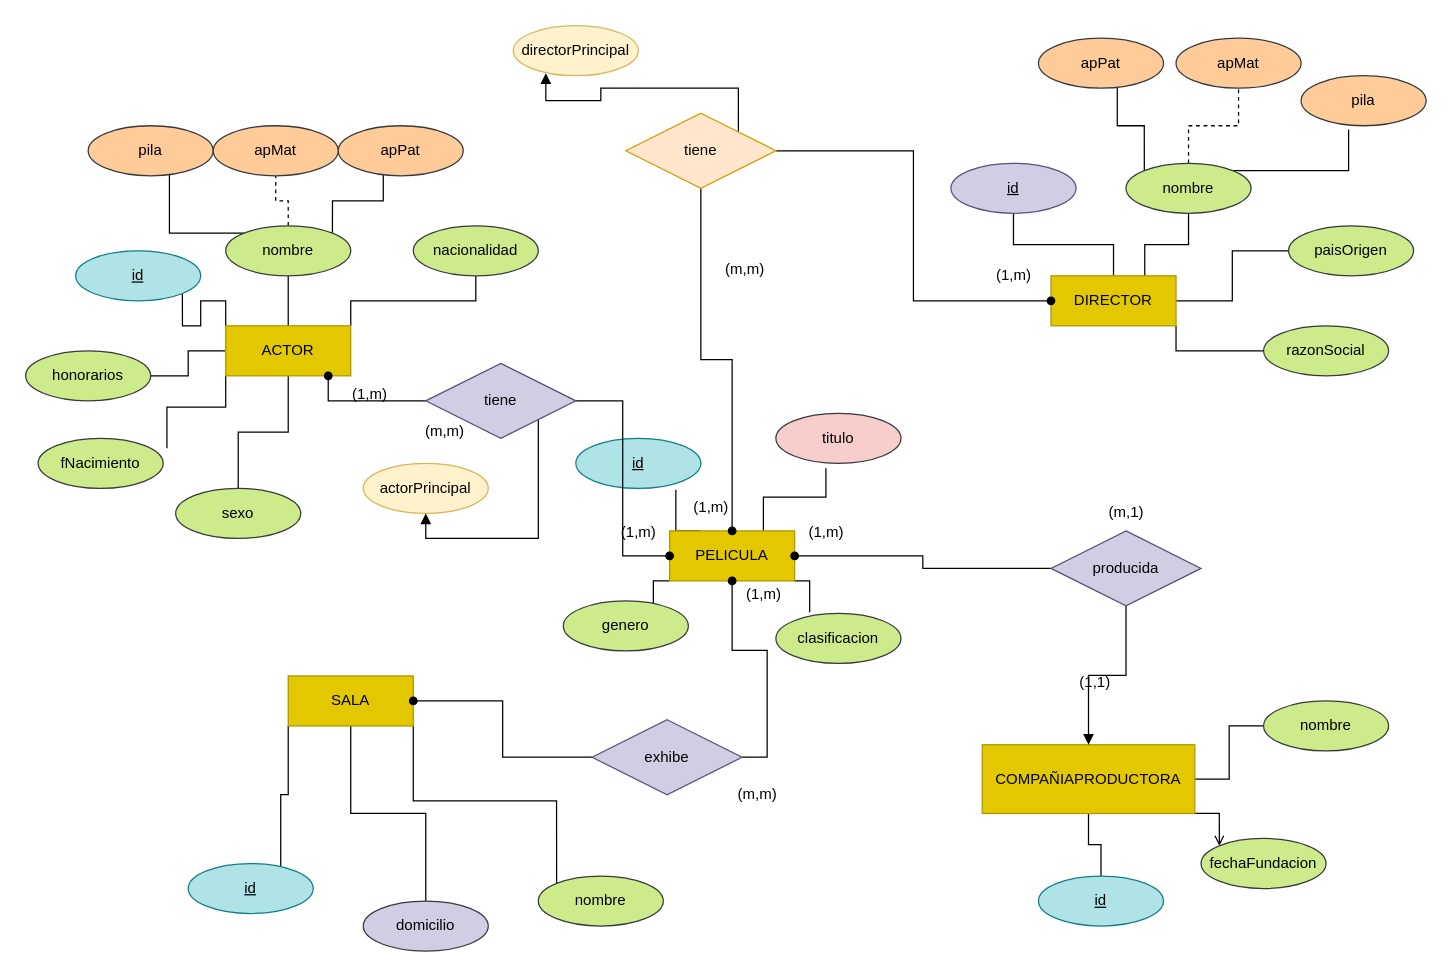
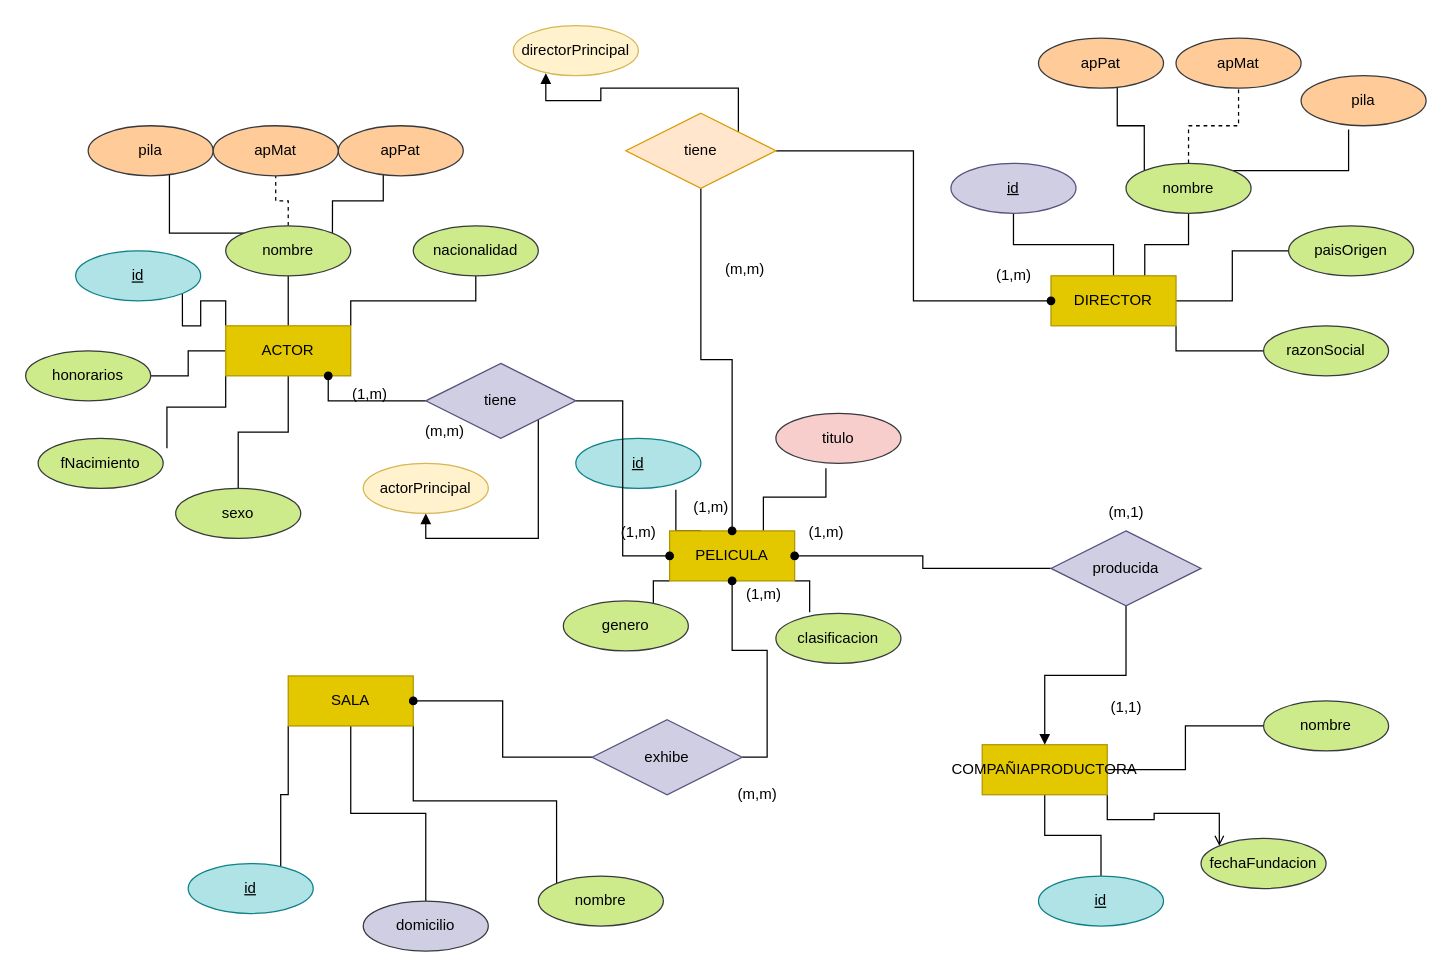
node "(1,1)": moved (1094, 682) -> (1126, 707)
node "COMPAÑIAPRODUCTORA": size 213x69 -> 125x50
